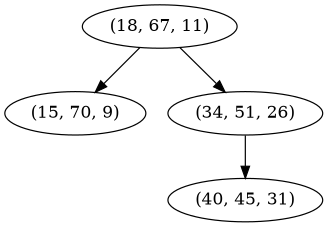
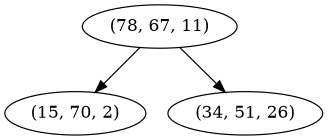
node "(18, 67, 11)": label "(18, 67, 11)" -> "(78, 67, 11)"
node "(15, 70, 9)": label "(15, 70, 9)" -> "(15, 70, 2)"
node "(40, 45, 31)": removed
